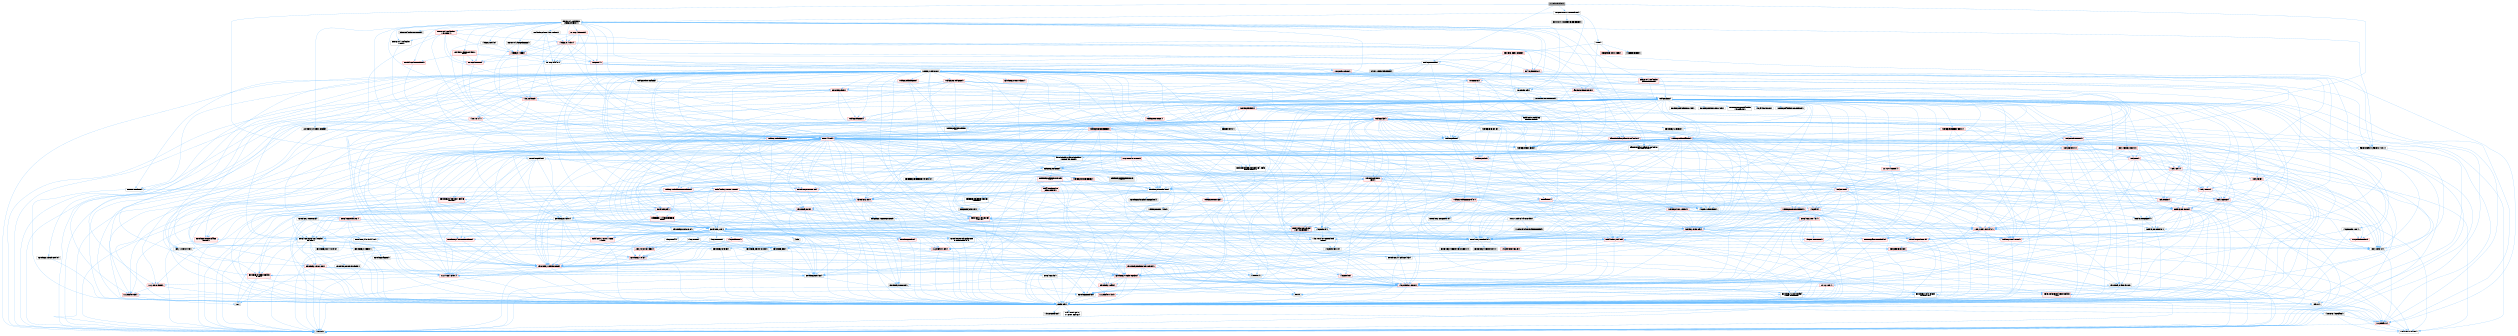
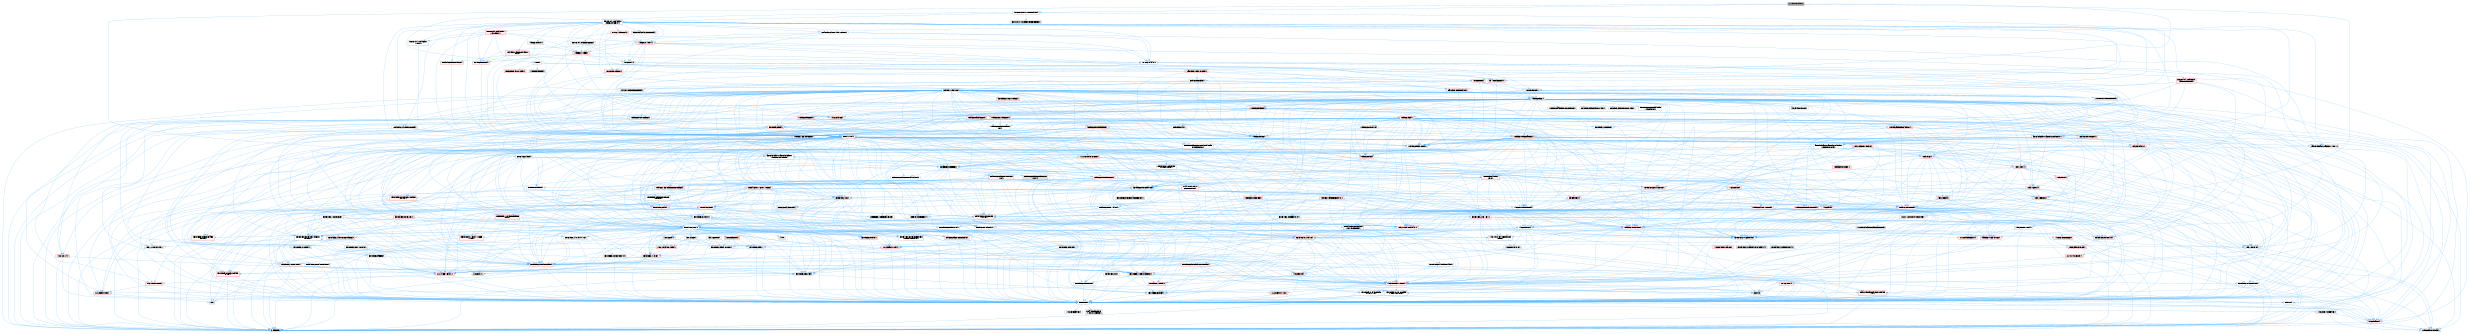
edge "Templates/Casts.h" -> "UObject/ObjectPtr.h": reversed
